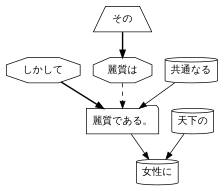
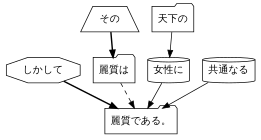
node "麗質は": shape octagon -> folder
node "天下の": shape cylinder -> folder
edge "麗質である。" -> "女性に": reversed
